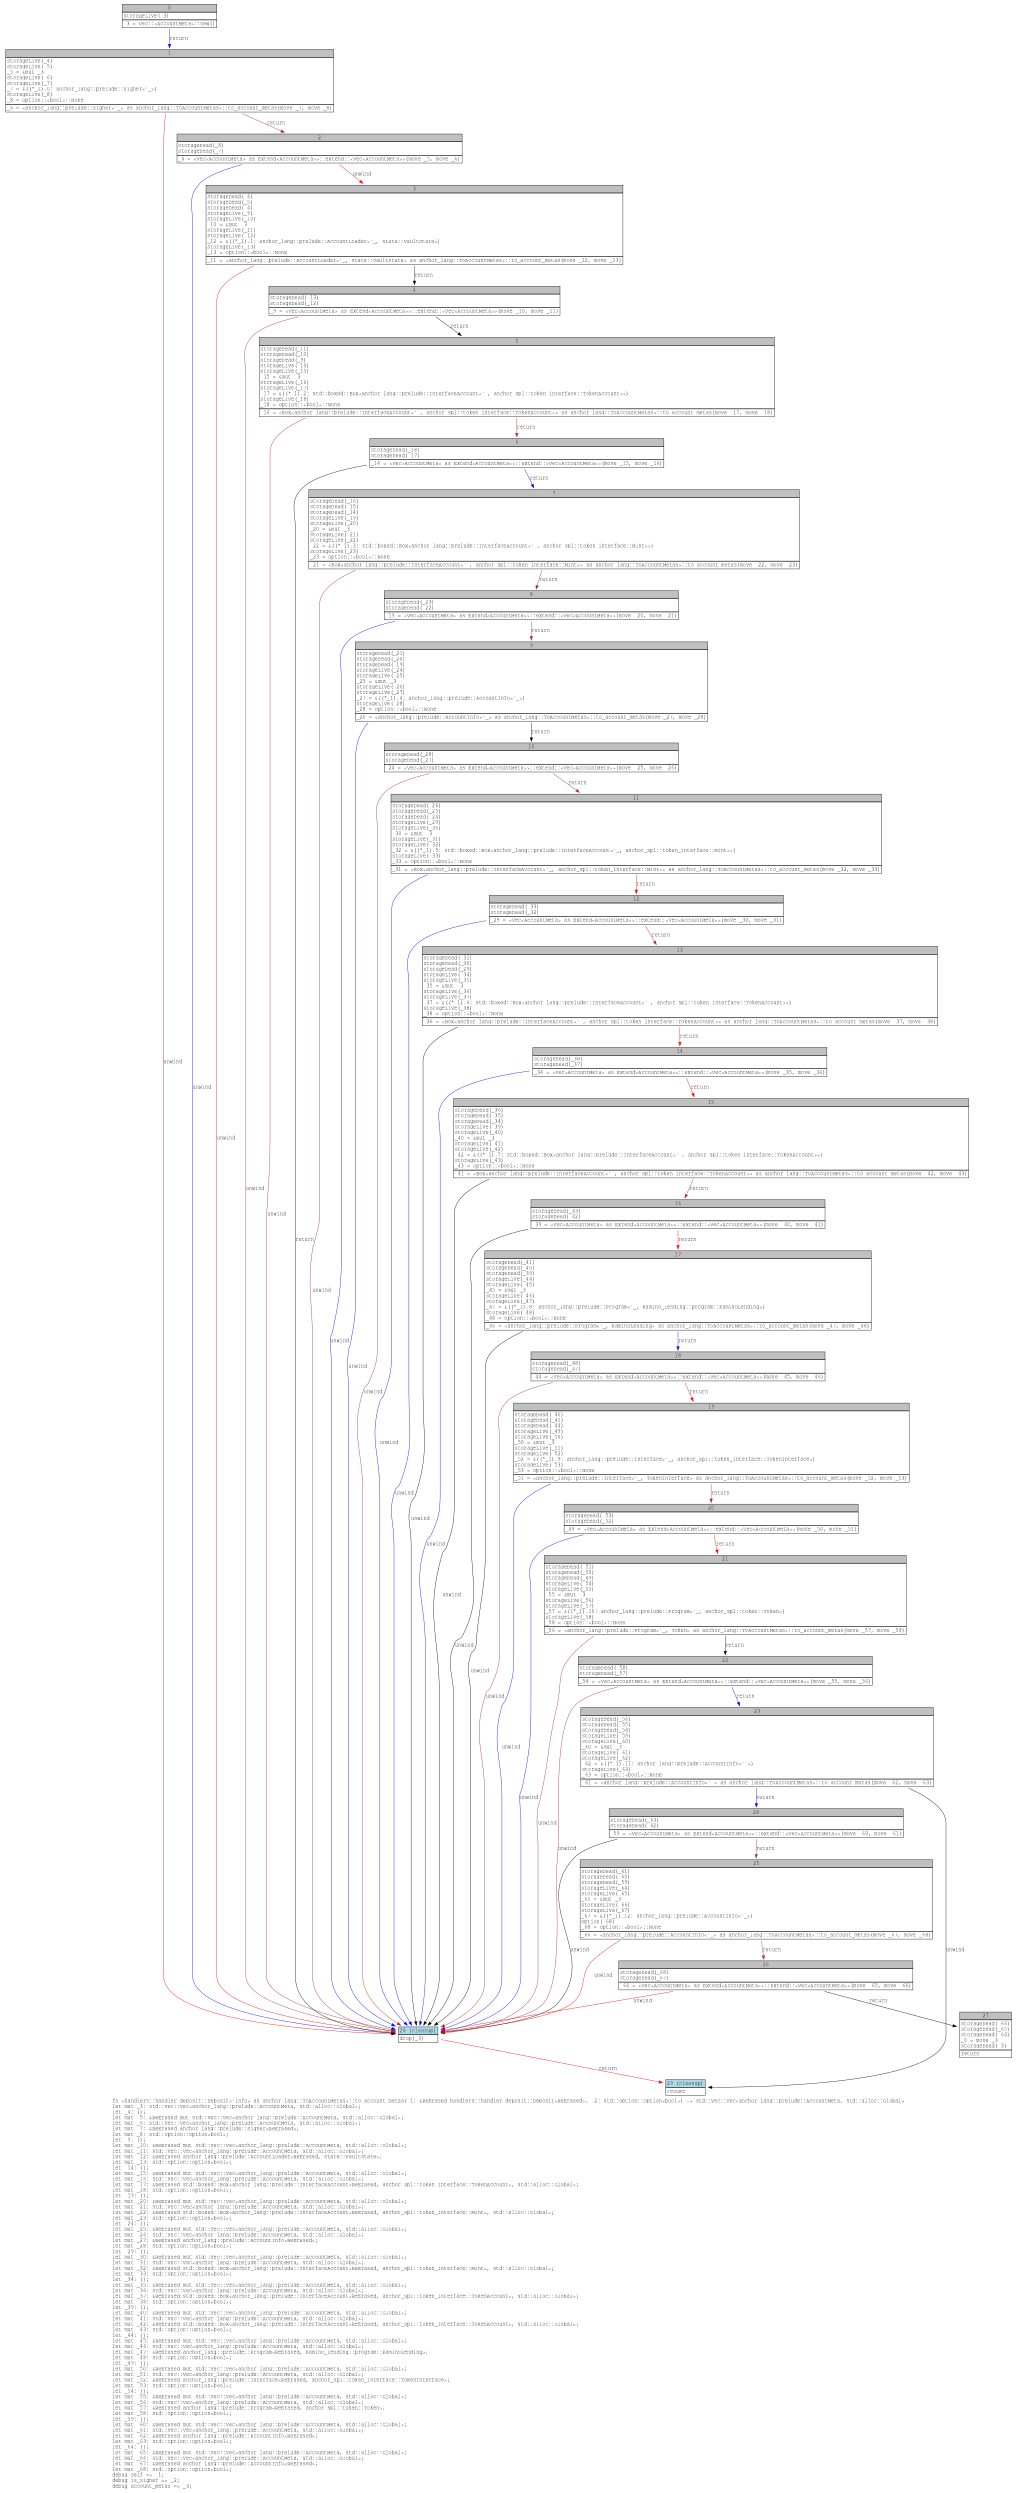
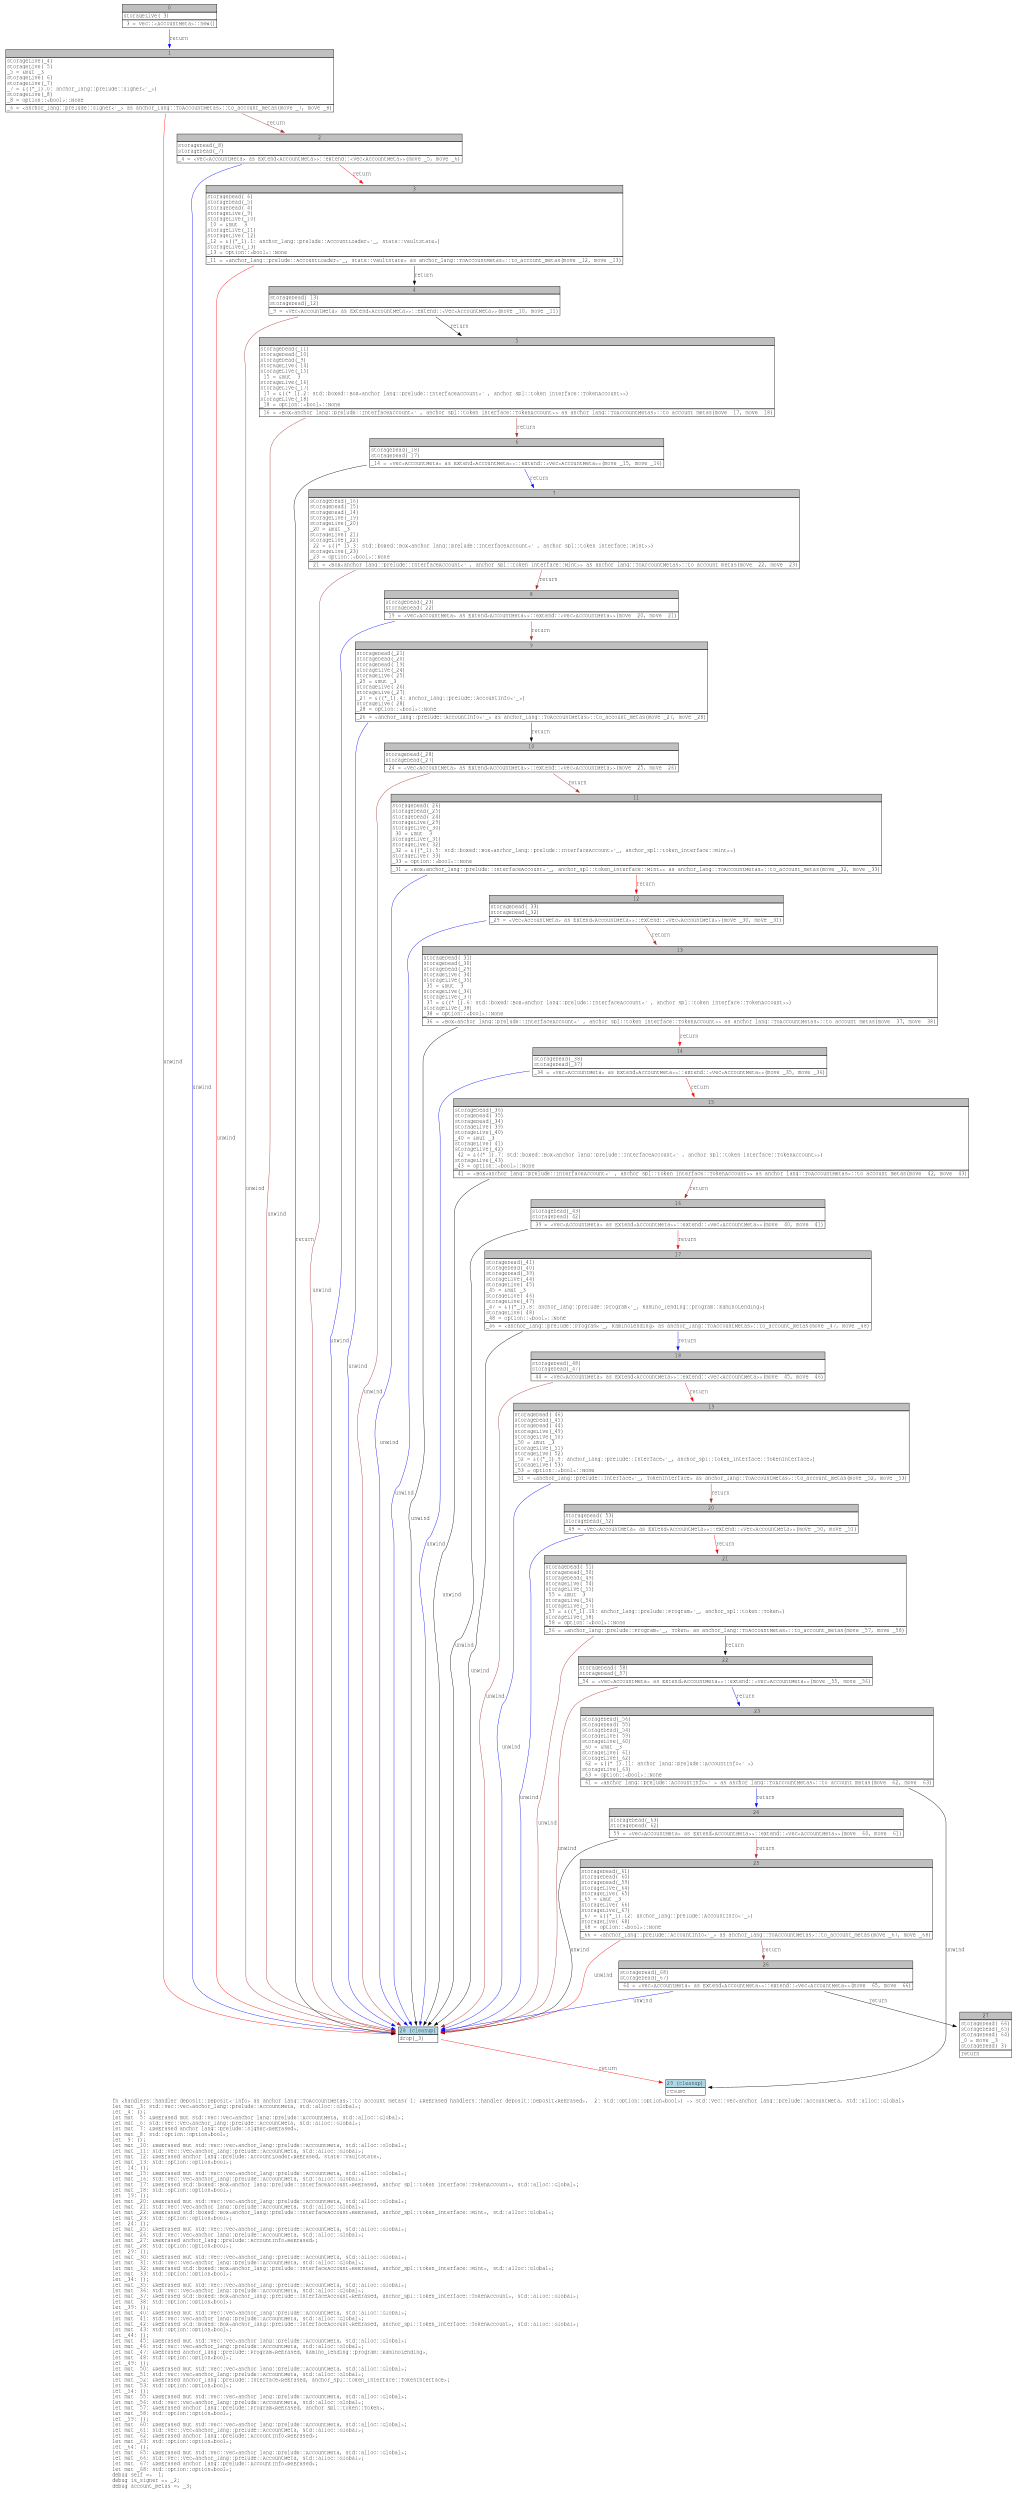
edge "2" -> "3": label "unwind" -> "return"
node "25": text "Option(_68)" -> "StorageLive(_68)"
edge "26" -> "28 (cleanup)": color red -> blue
